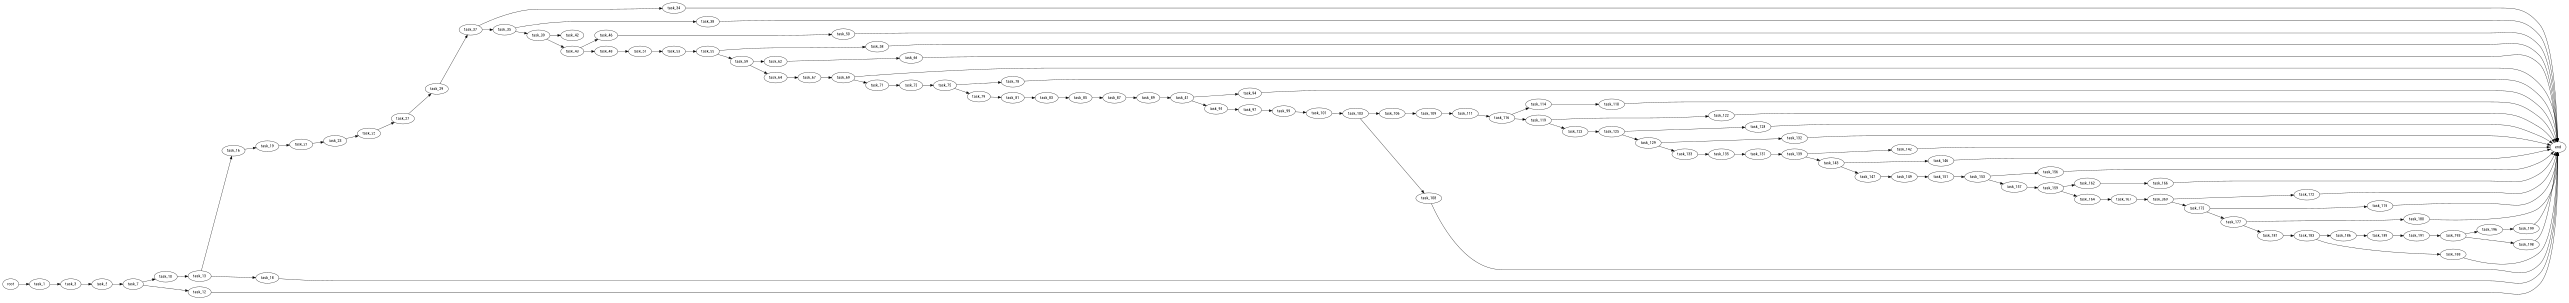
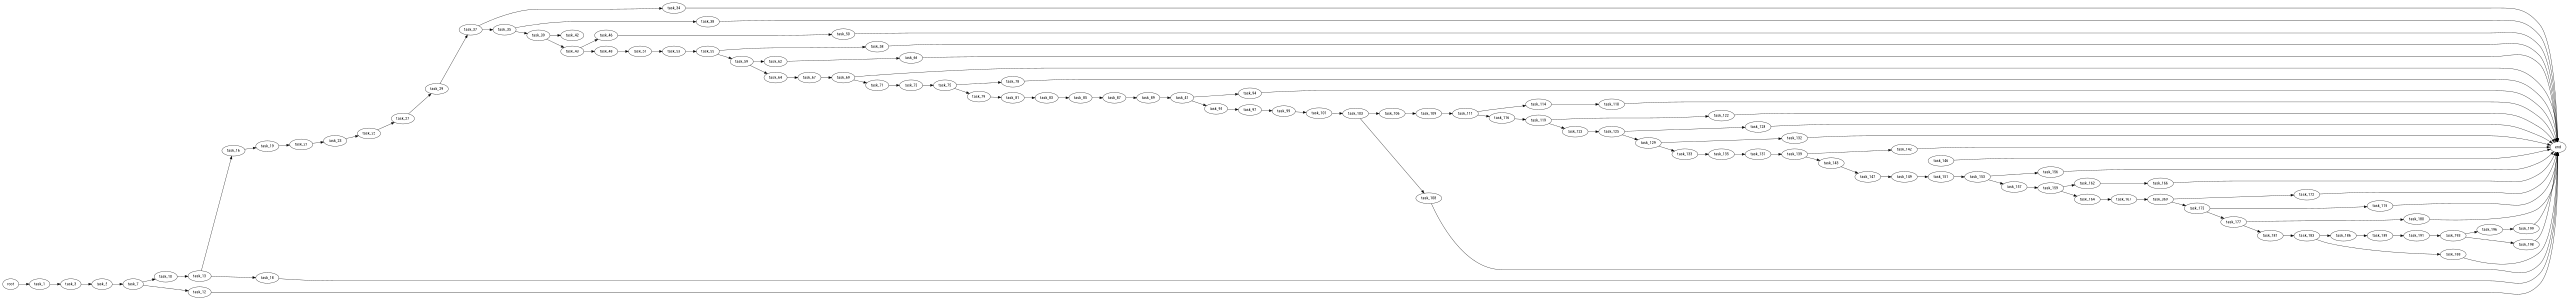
edge "task_116" -> "task_114": now "task_111" -> "task_114"
edge "task_143" -> "task_146": removed
